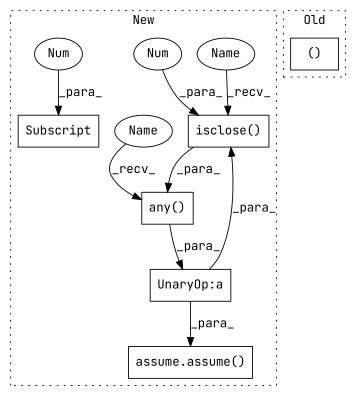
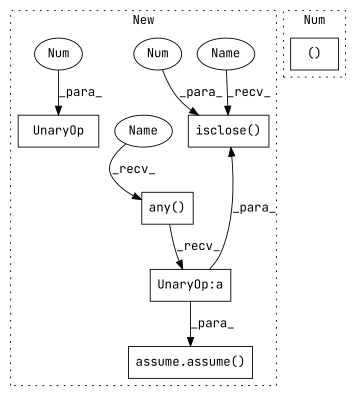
cluster "Old": label "Old" -> "Num"
node "Subscript": label "Subscript" -> "UnaryOp"
edge "isclose()" -> "any()": removed, label "_para_"
edge "any()" -> "UnaryOp:a": label "_para_" -> "_recv_"
